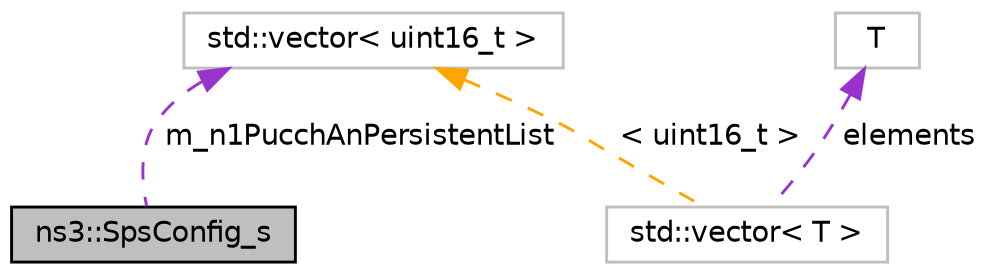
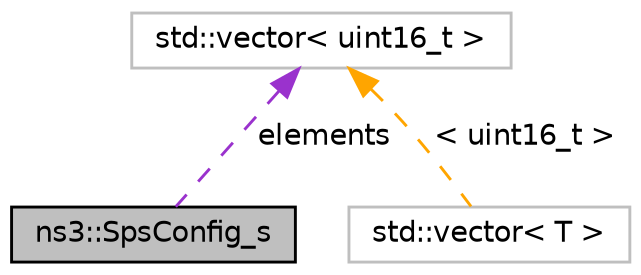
node "T": removed
edge "ns3::SpsConfig_s" -> "std::vector< uint16_t >": label " m_n1PucchAnPersistentList" -> " elements"
